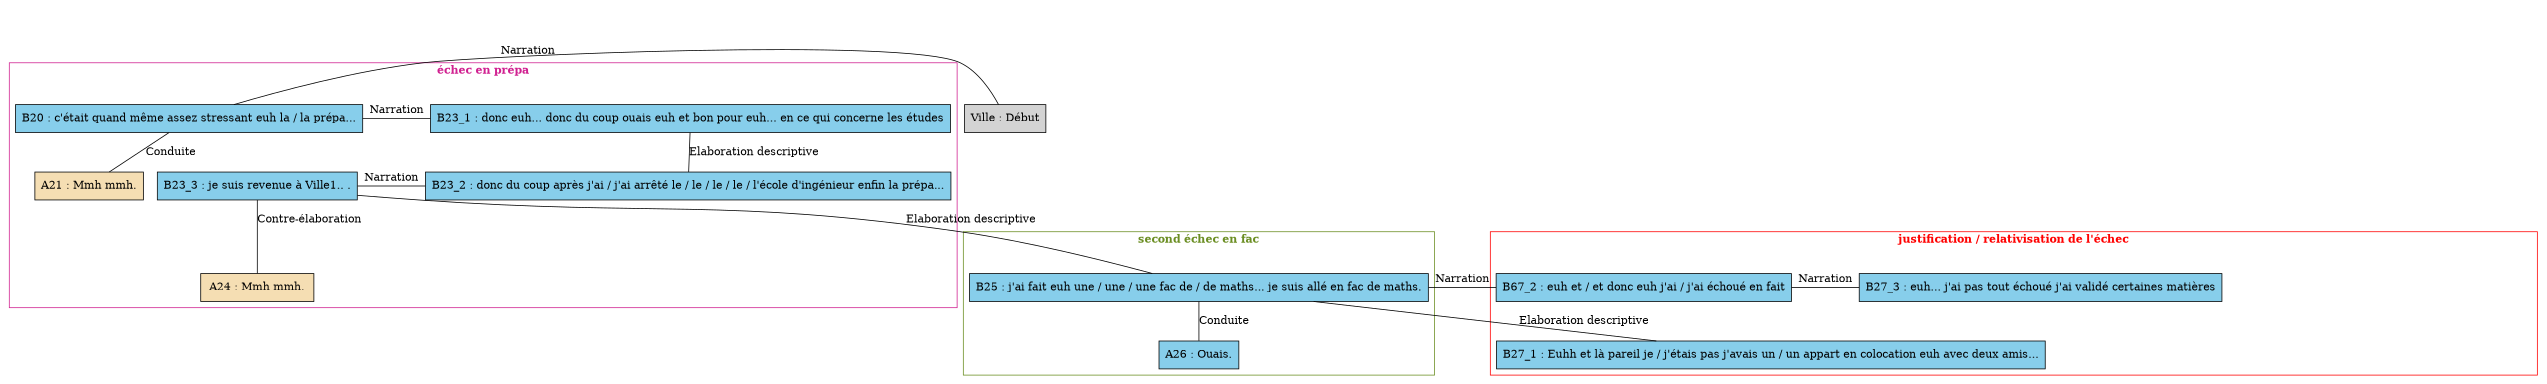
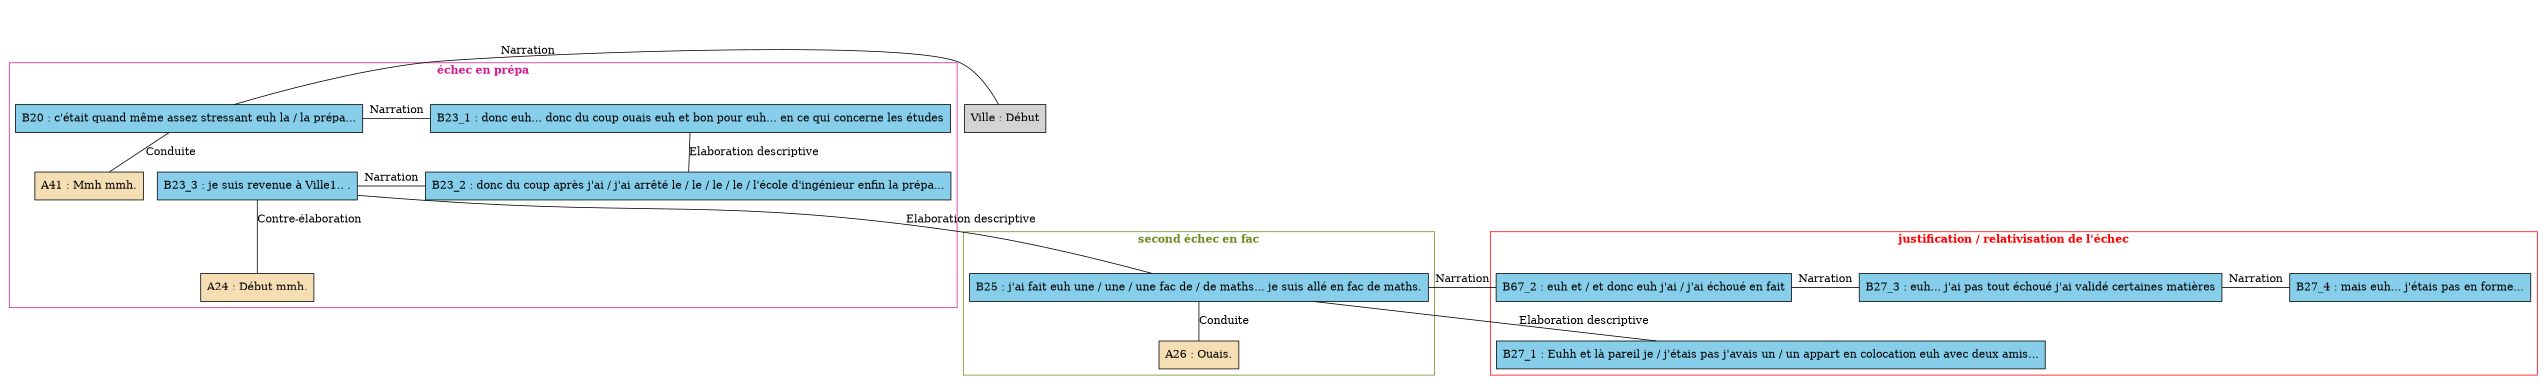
node "A21 : Mmh mmh.": label "A21 : Mmh mmh." -> "A41 : Mmh mmh."
node "A24 : Mmh mmh.": label "A24 : Mmh mmh." -> "A24 : Début mmh."
node "B27_4 : mais euh... j'étais pas en forme...": added
node "A26 : Ouais.": fillcolor skyblue -> wheat
